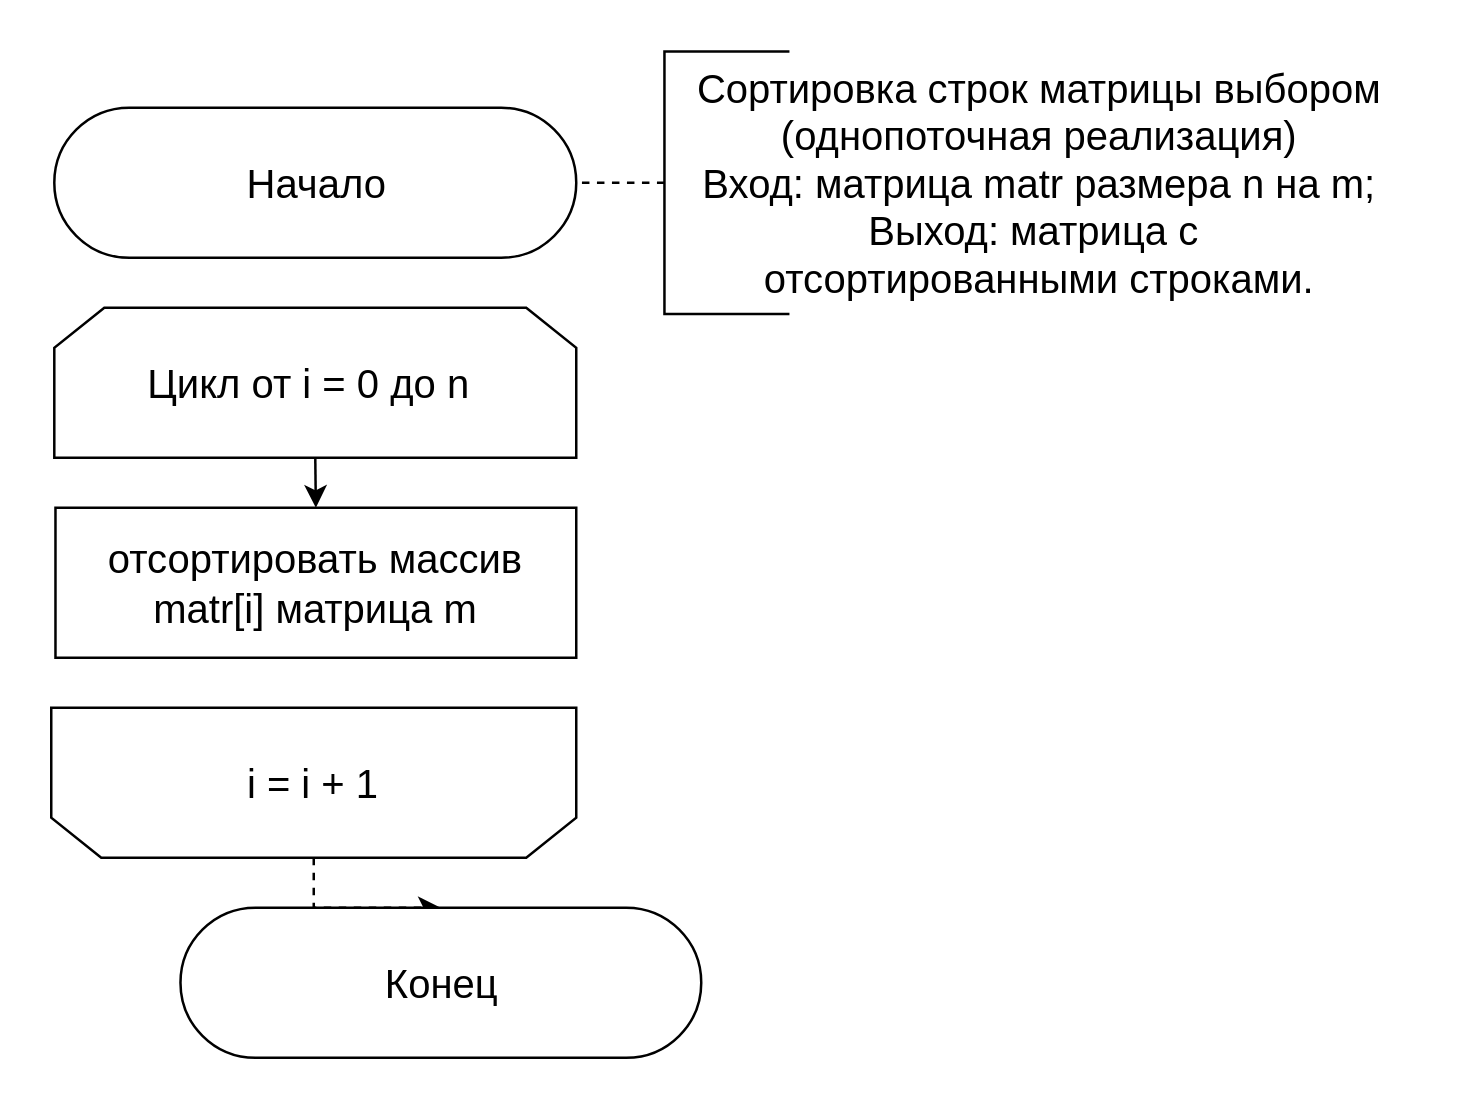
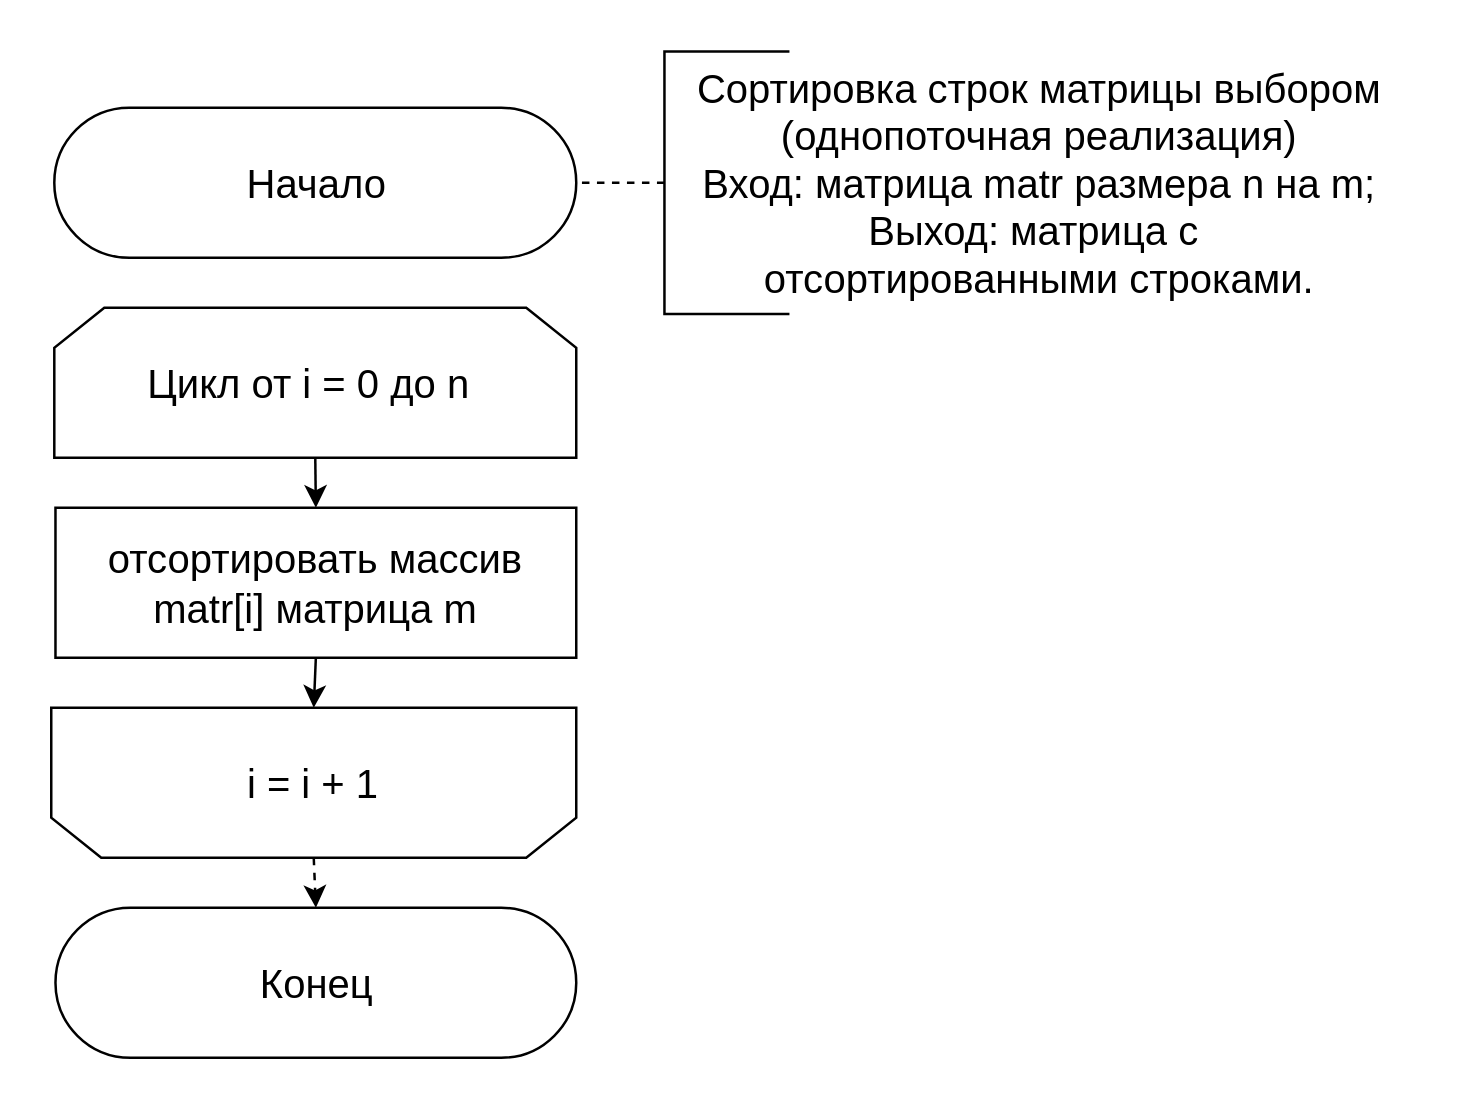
edge "отсортировать массив matr[i] матрица m" -> "i = i + 1": added
node "Конец": moved (441, 983) -> (316, 983)
